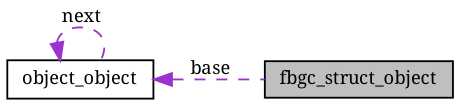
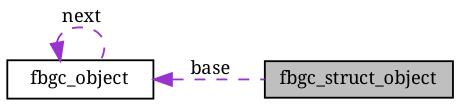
node "object_object": label "object_object" -> "fbgc_object"
